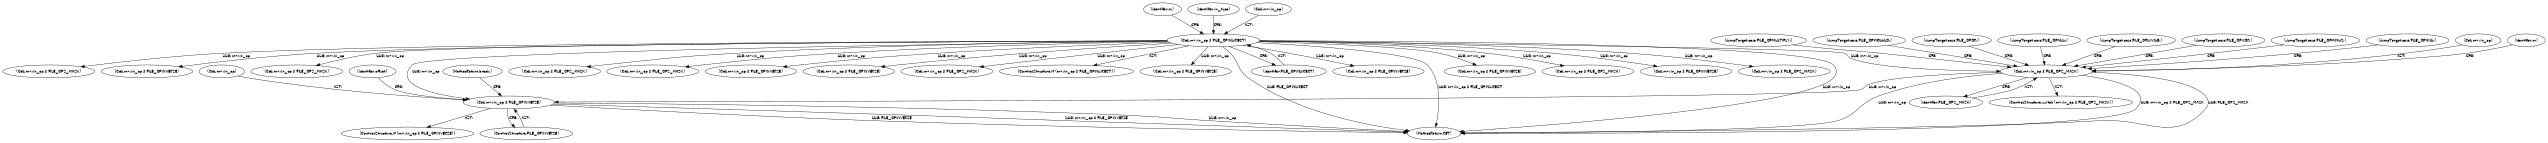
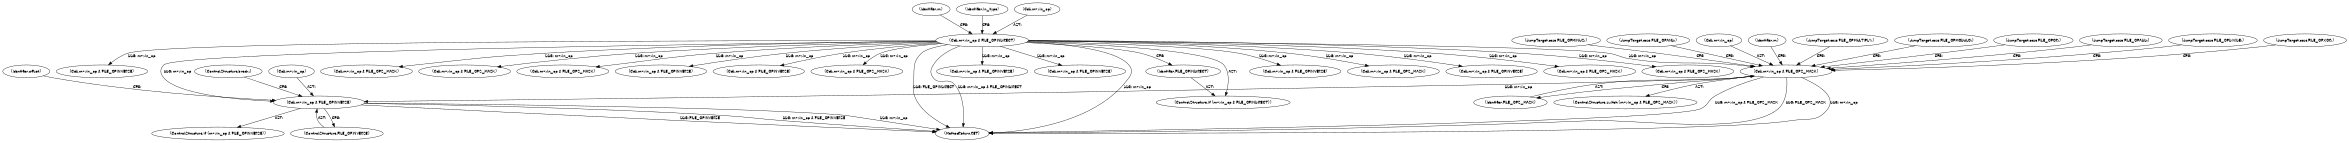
edge "(Identifier,FILE_OPINDIRECT)" -> "(Call,m->in_op & FILE_OPINDIRECT)": now "(Identifier,FILE_OPINDIRECT)" -> "(ControlStructure,if (m->in_op & FILE_OPINDIRECT))"
node "(MethodReturn,break;)": label "(MethodReturn,break;)" -> "(ControlStructure,break;)"
